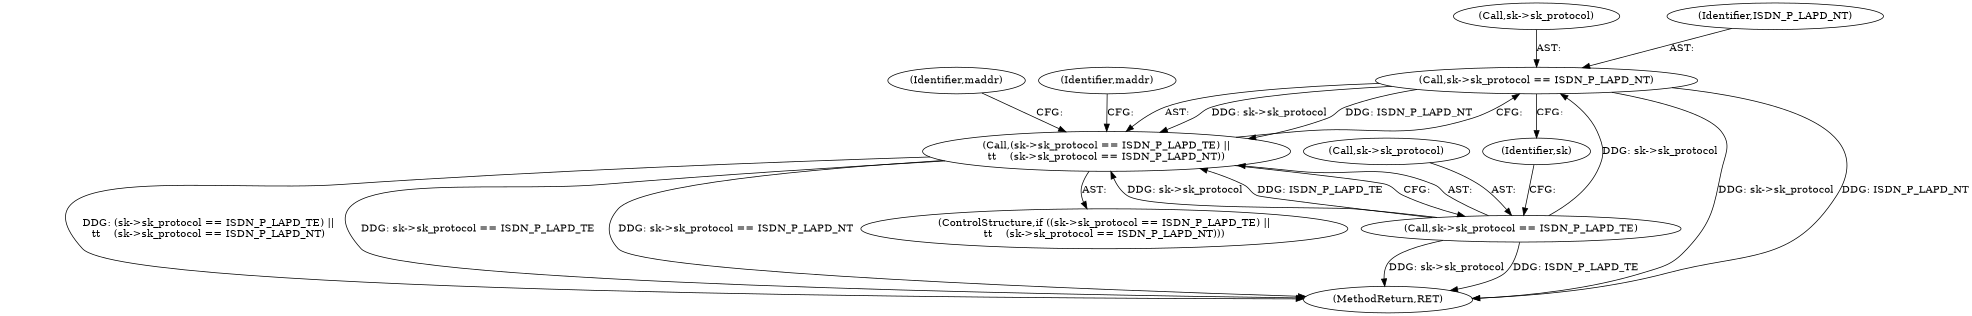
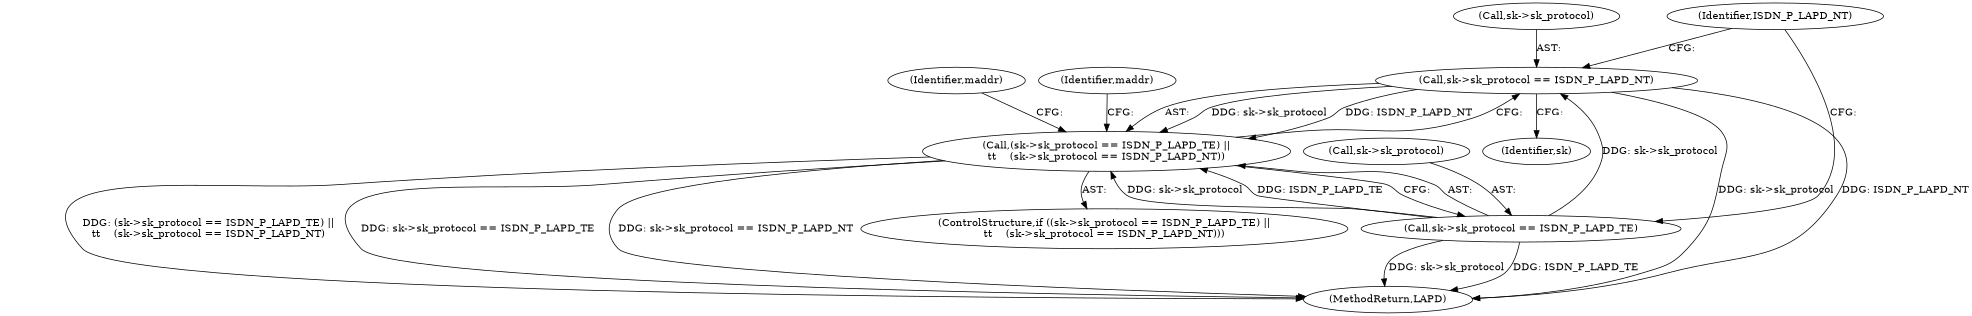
edge "(Identifier,ISDN_P_LAPD_NT)" -> "(Call,sk->sk_protocol == ISDN_P_LAPD_NT)": label "AST: " -> "CFG: "
edge "(Identifier,sk)" -> "(Call,sk->sk_protocol == ISDN_P_LAPD_TE)": now "(Identifier,ISDN_P_LAPD_NT)" -> "(Call,sk->sk_protocol == ISDN_P_LAPD_TE)"
node "(MethodReturn,RET)": label "(MethodReturn,RET)" -> "(MethodReturn,LAPD)"
